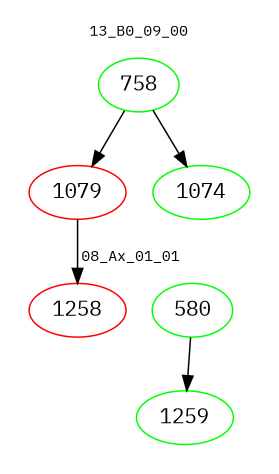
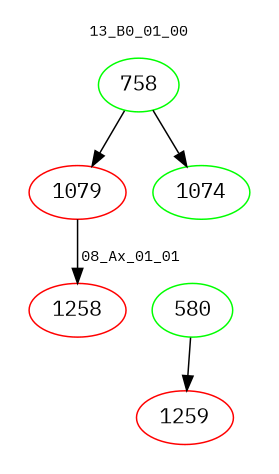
cluster "13_B0_09_00": label "13_B0_09_00" -> "13_B0_01_00"
node "1259": color green -> red
